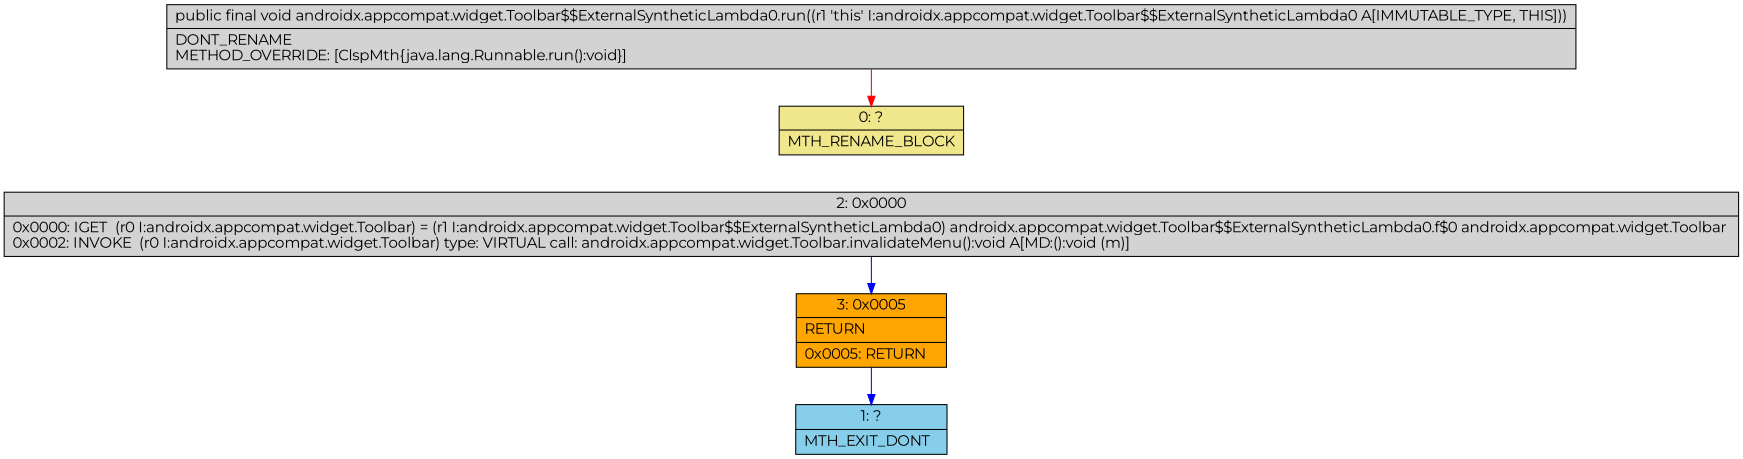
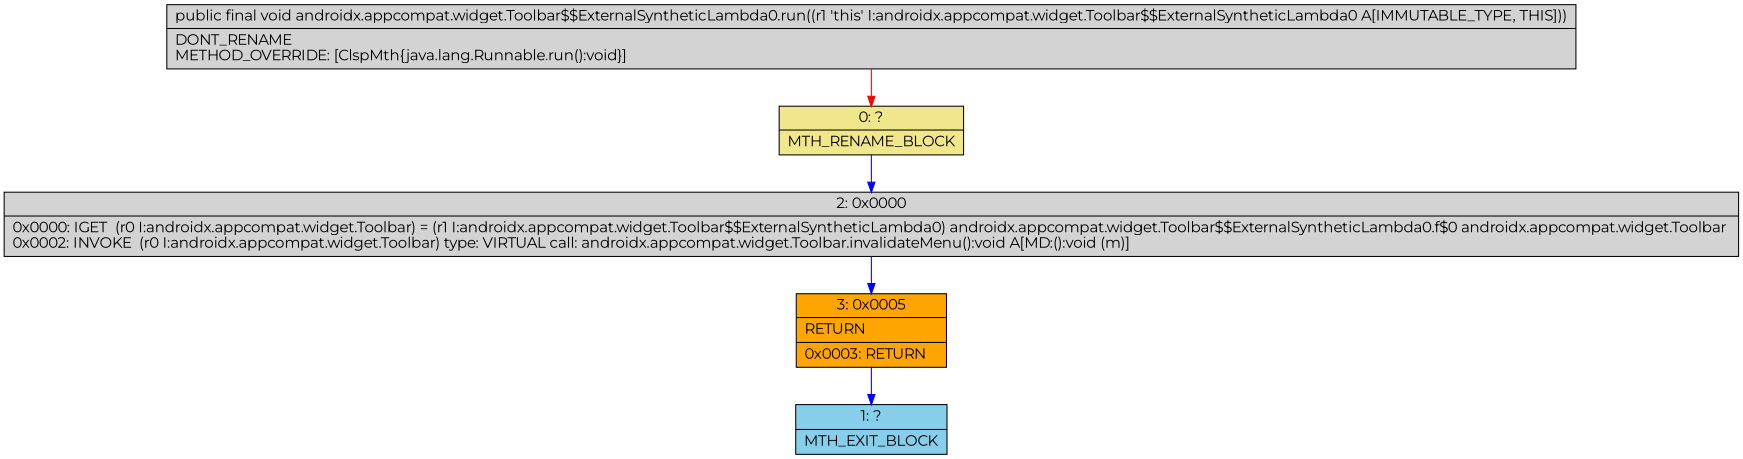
edge "0: ?" -> "2: 0x0000": added
node "3: 0x0005": text "0x0005: RETURN" -> "0x0003: RETURN"
node "1: ?": text "MTH_EXIT_DONT" -> "MTH_EXIT_BLOCK"
